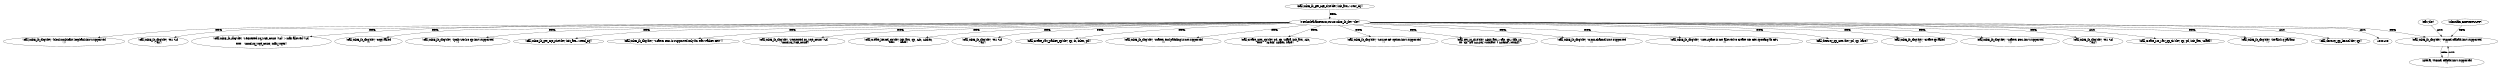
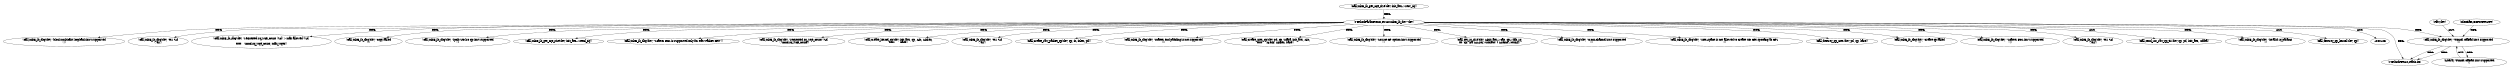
node "(Call,create_rss_raw_qp_tir(dev, qp, pd, init_attr, udata))": label "(Call,create_rss_raw_qp_tir(dev, qp, pd, init_attr, udata))" -> "(Call,send_rss_raw_qp_tir(dev, qp, pd, init_attr, udata))"
node "(MethodReturn,static int)": added
